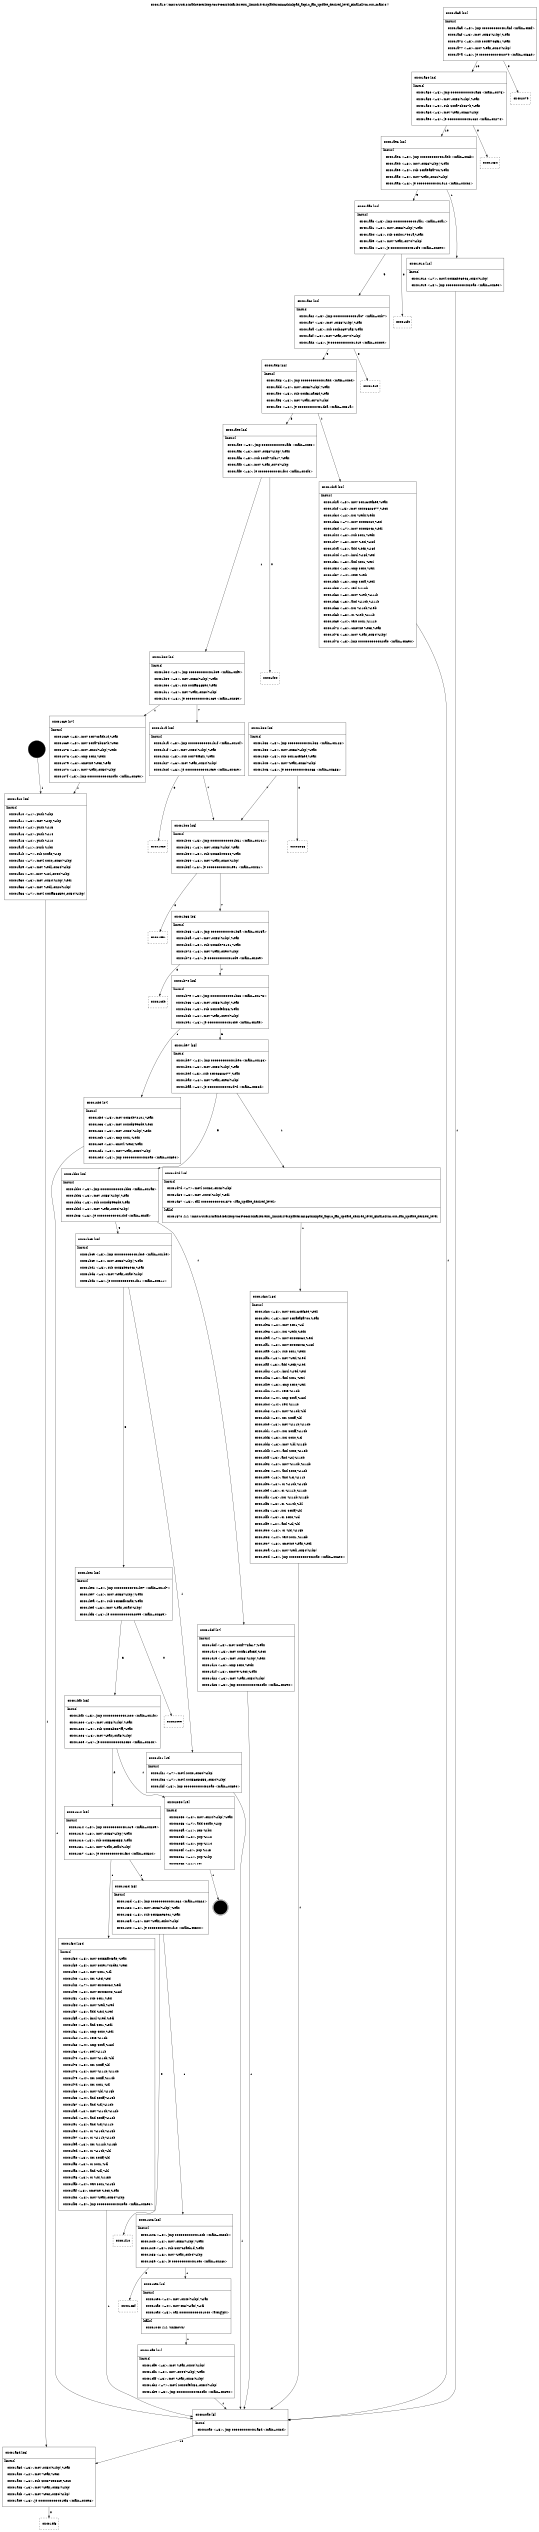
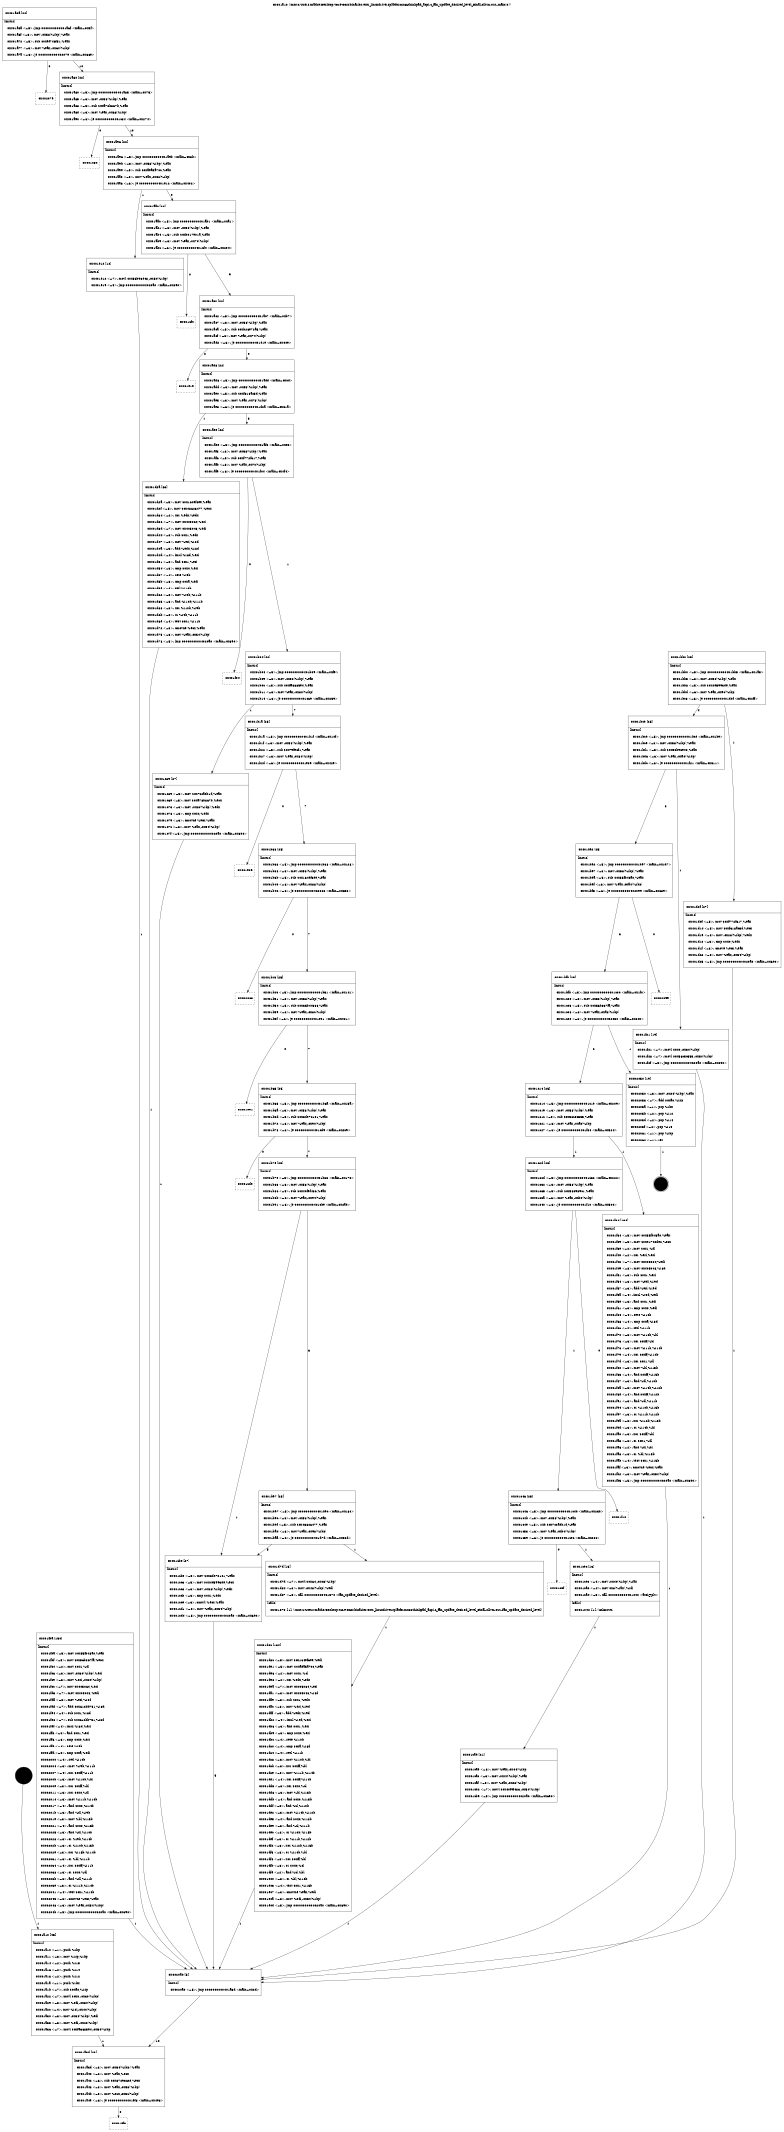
edge "0x401c69 [27]" -> "0x401a10 [45]": now "0x401c69 [27]" -> "0x4020a0 [5]"
edge "0x401b1a [25]" -> "0x401b4c [25]": now "0x401b1a [25]" -> "0x401b33 [25]"
edge "0x401b97 [25]" -> "0x401bb0 [25]": now "0x401b97 [25]" -> "0x401cbe [27]"
node "0x401fba [150]": added
edge "0x401cbe [27]" -> "0x4020a0 [5]": label " 1" -> " 5"
